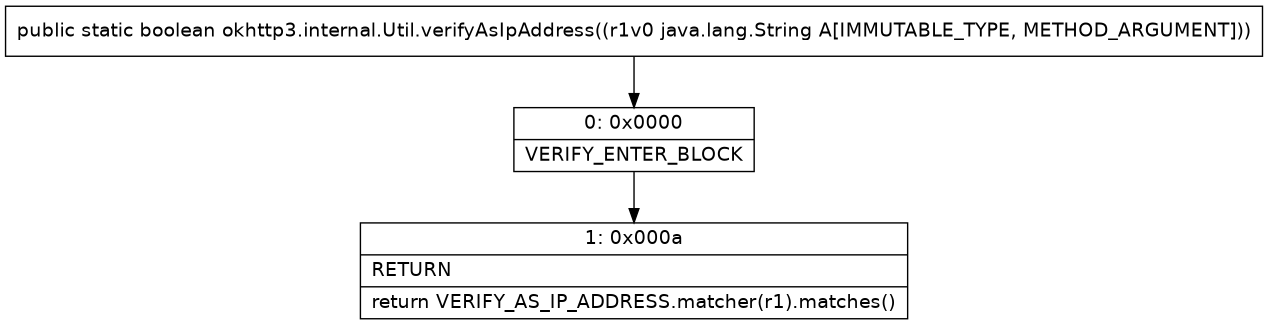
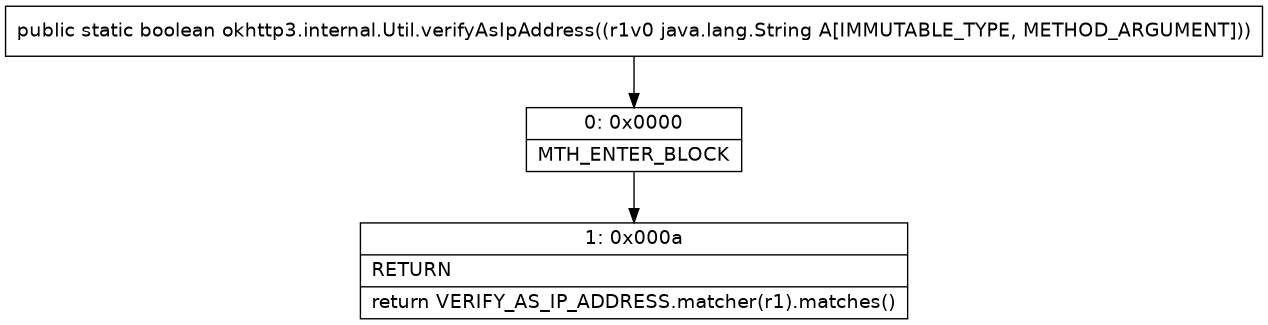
node "0: 0x0000": text "VERIFY_ENTER_BLOCK" -> "MTH_ENTER_BLOCK"
